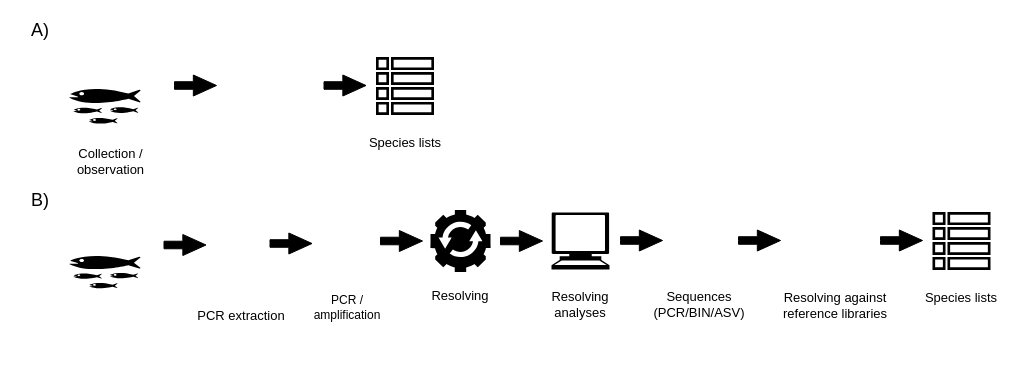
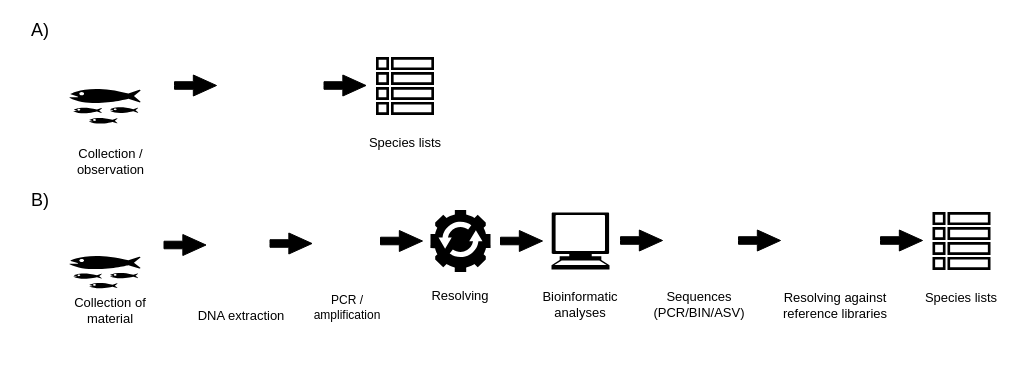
node "Resolving analyses": label "Resolving analyses" -> "Bioinformatic analyses"
node "Collection of material": added
node "PCR extraction": label "PCR extraction" -> "DNA extraction"
